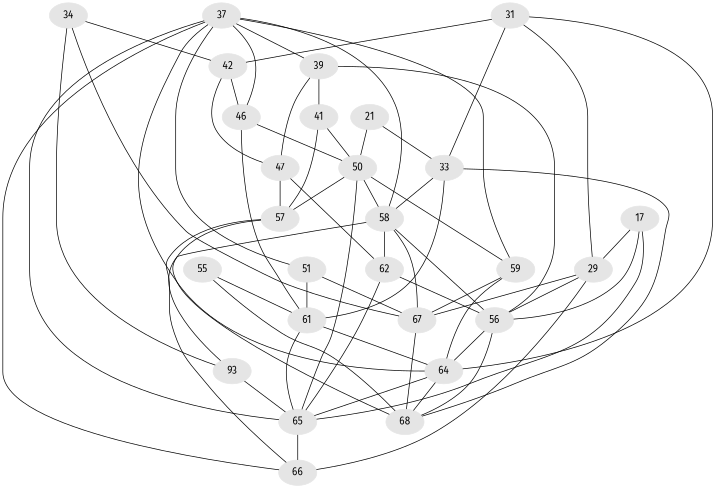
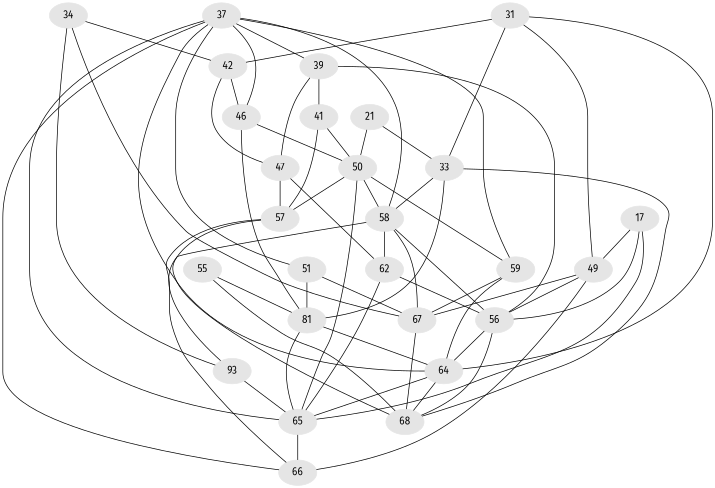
node "29": label "29" -> "49"
node "61": label "61" -> "81"
